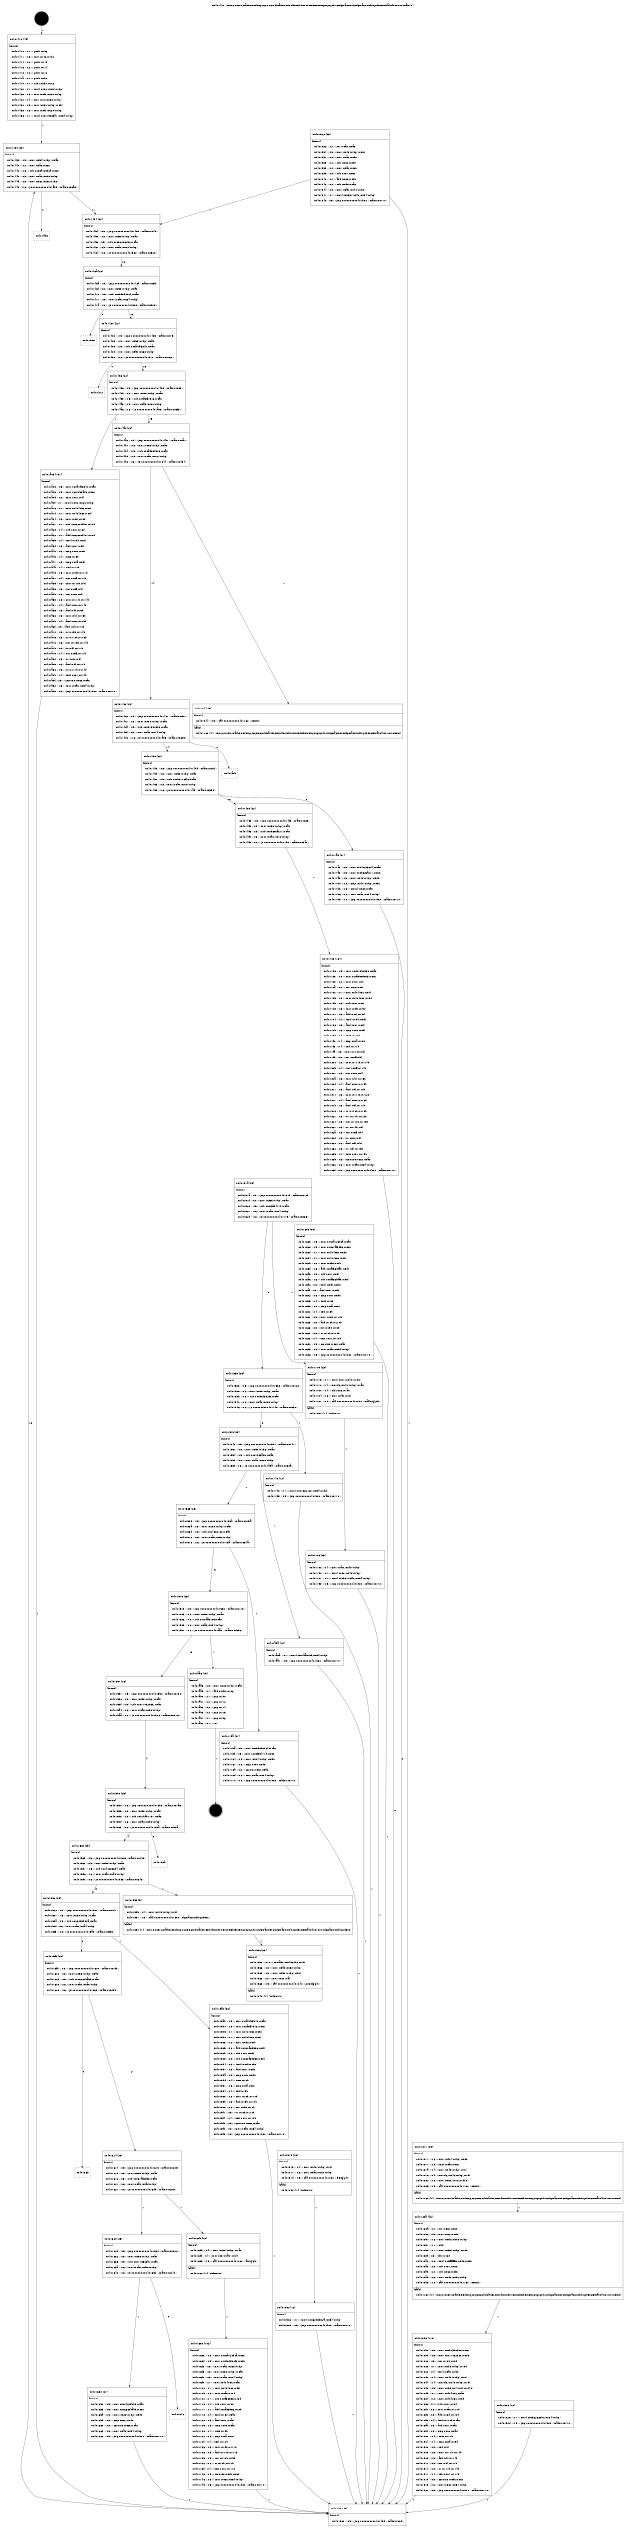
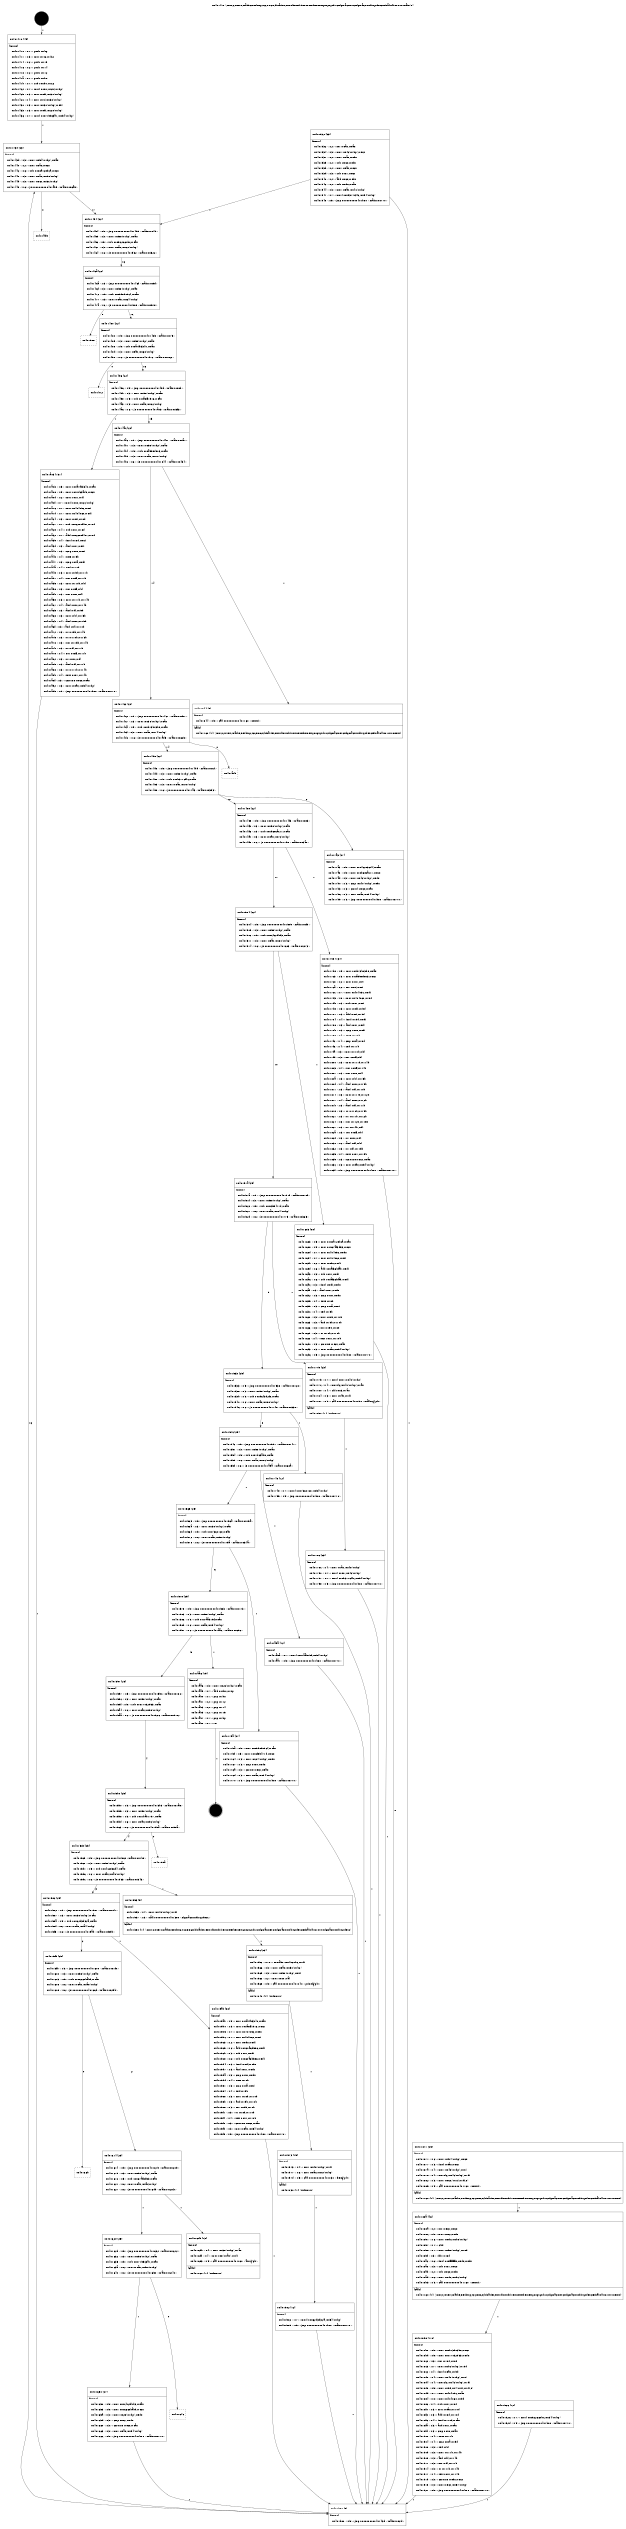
node "0x401504 [22]": added
edge "0x4017a3 [27]" -> "0x401b80 [5]": removed, label "2"
edge "0x40195c [23]" -> "0x401973 [15]": added, label "1"
node "0x4016e8 [102]": removed
